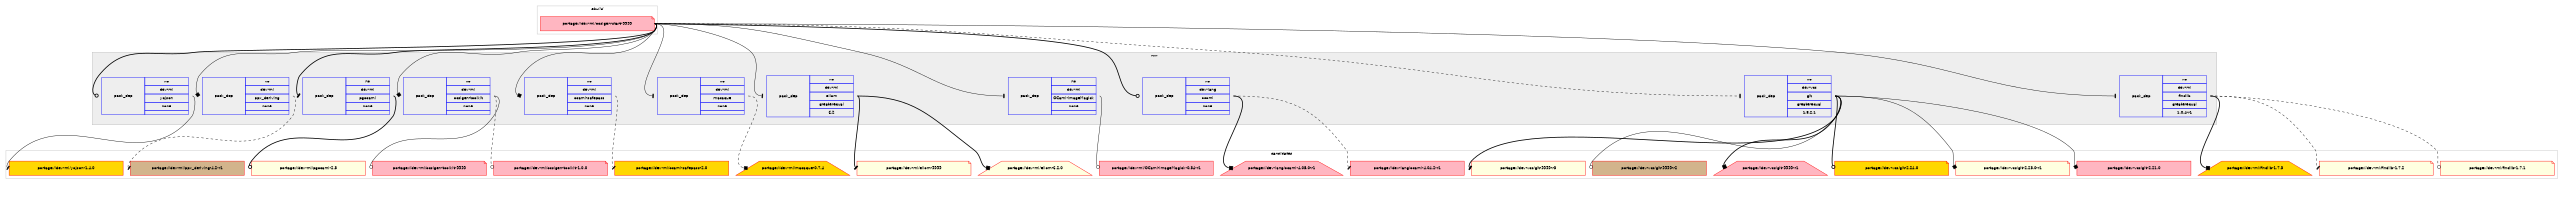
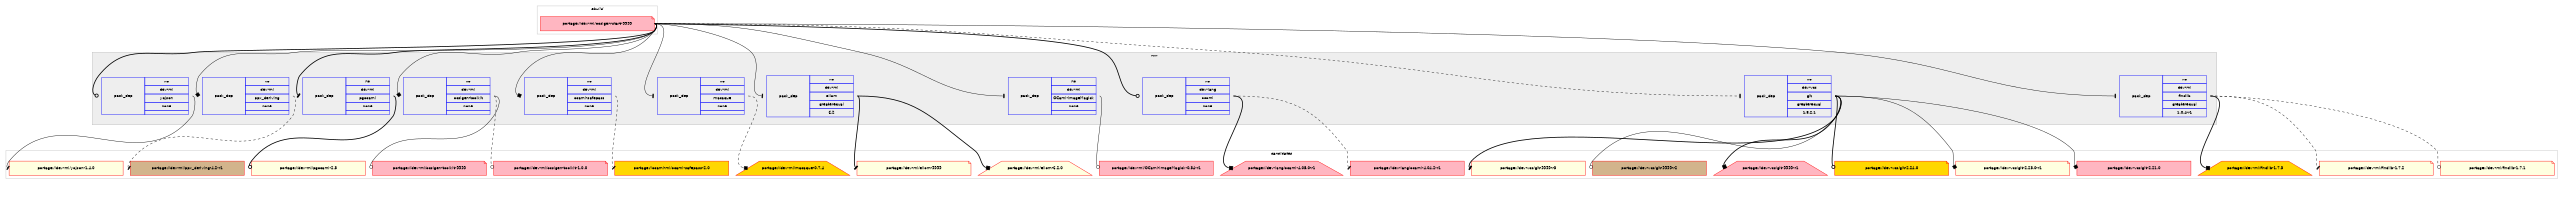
node "portage://dev-ml/yojson-1.4.0": fillcolor gold -> lightyellow
node "portage://dev-ml/ocaml-safepass-2.0": label "portage://dev-ml/ocaml-safepass-2.0" -> "portage://ocaml-ml/ocaml-safepass-2.0"
